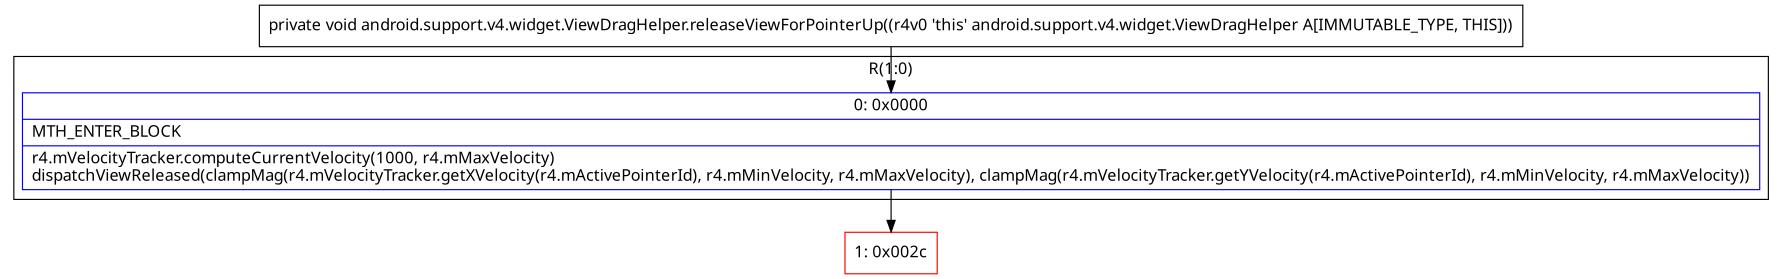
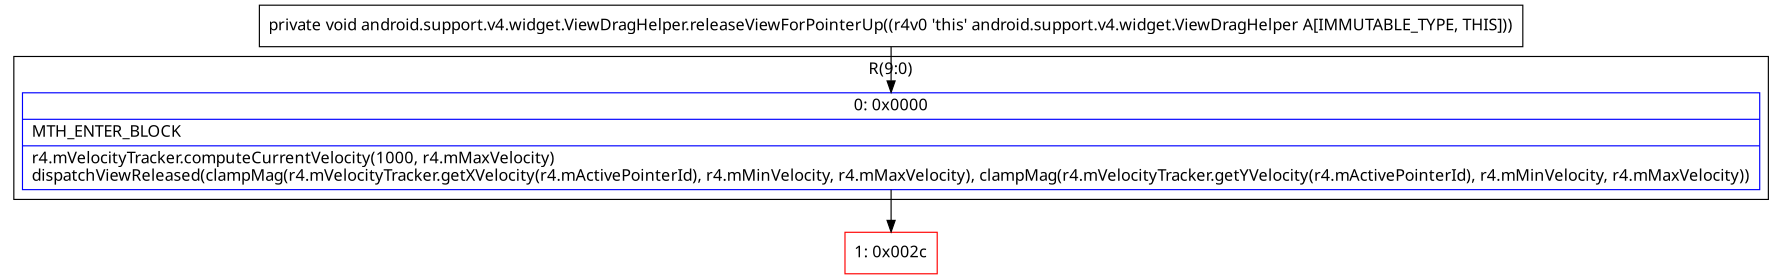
cluster "R(1:0)": label "R(1:0)" -> "R(9:0)"
